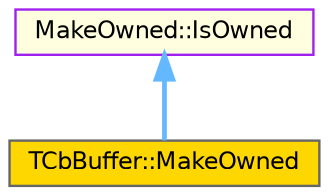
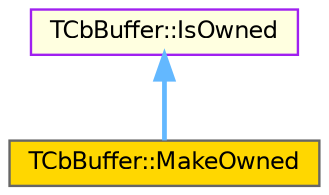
node "MakeOwned::IsOwned": label "MakeOwned::IsOwned" -> "TCbBuffer::IsOwned"
